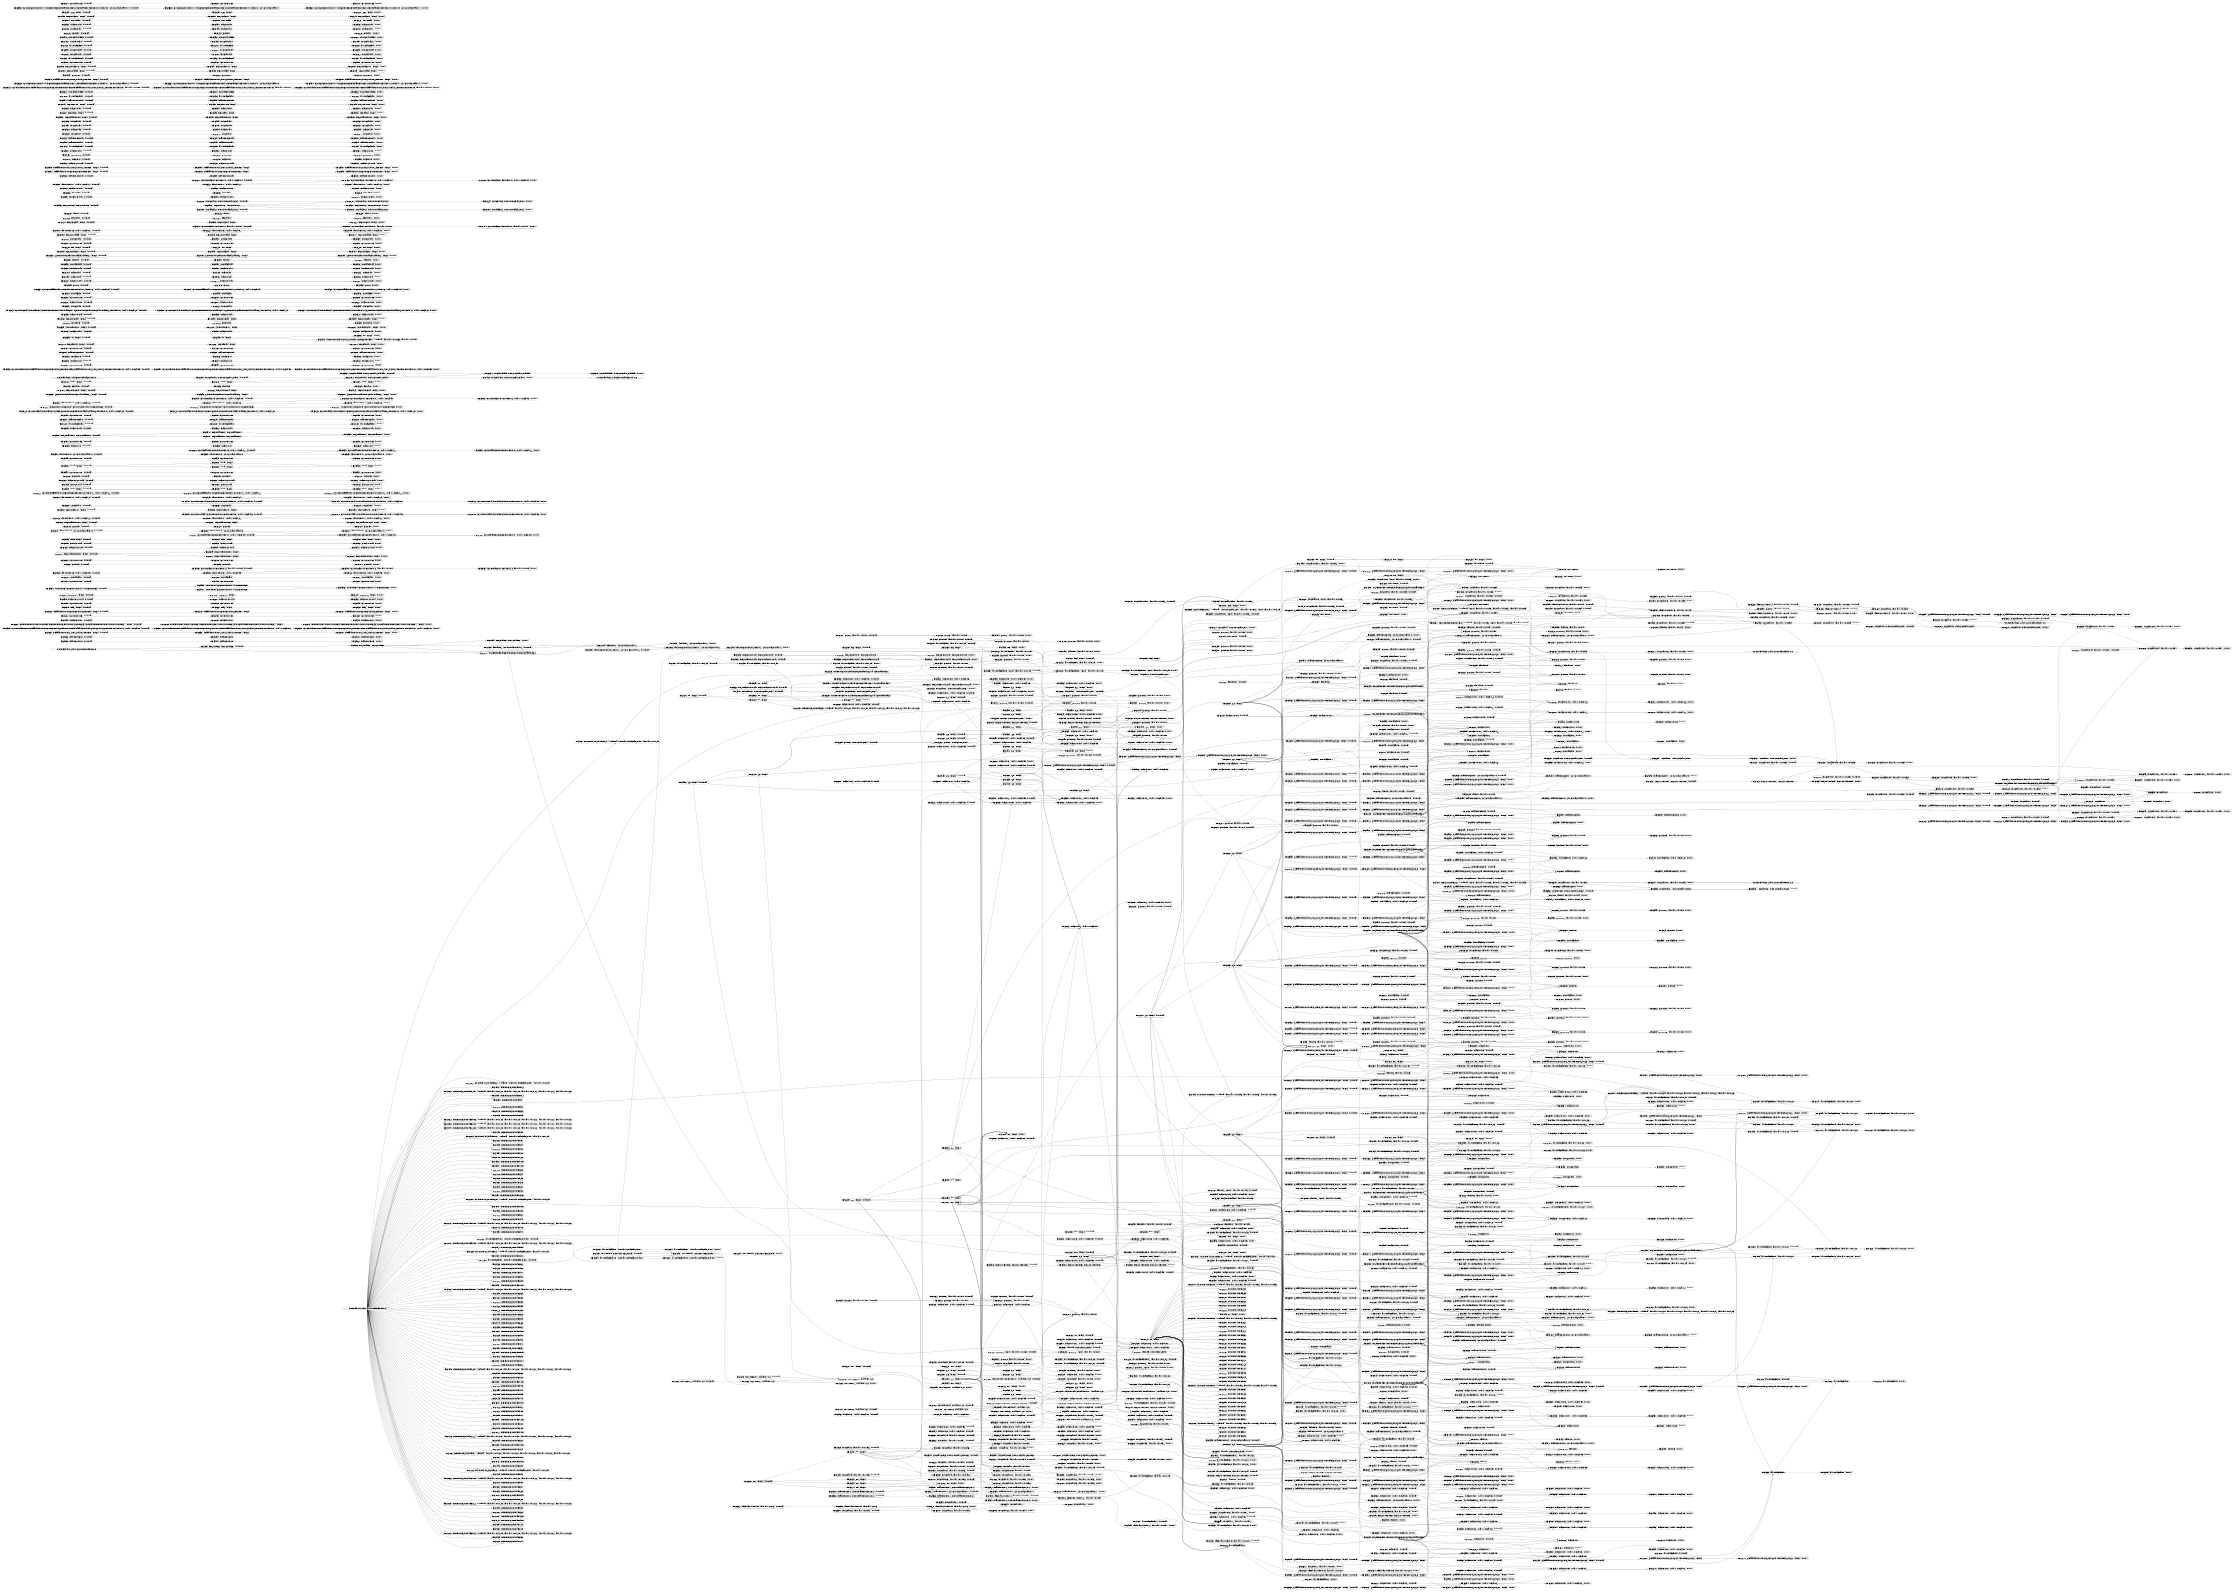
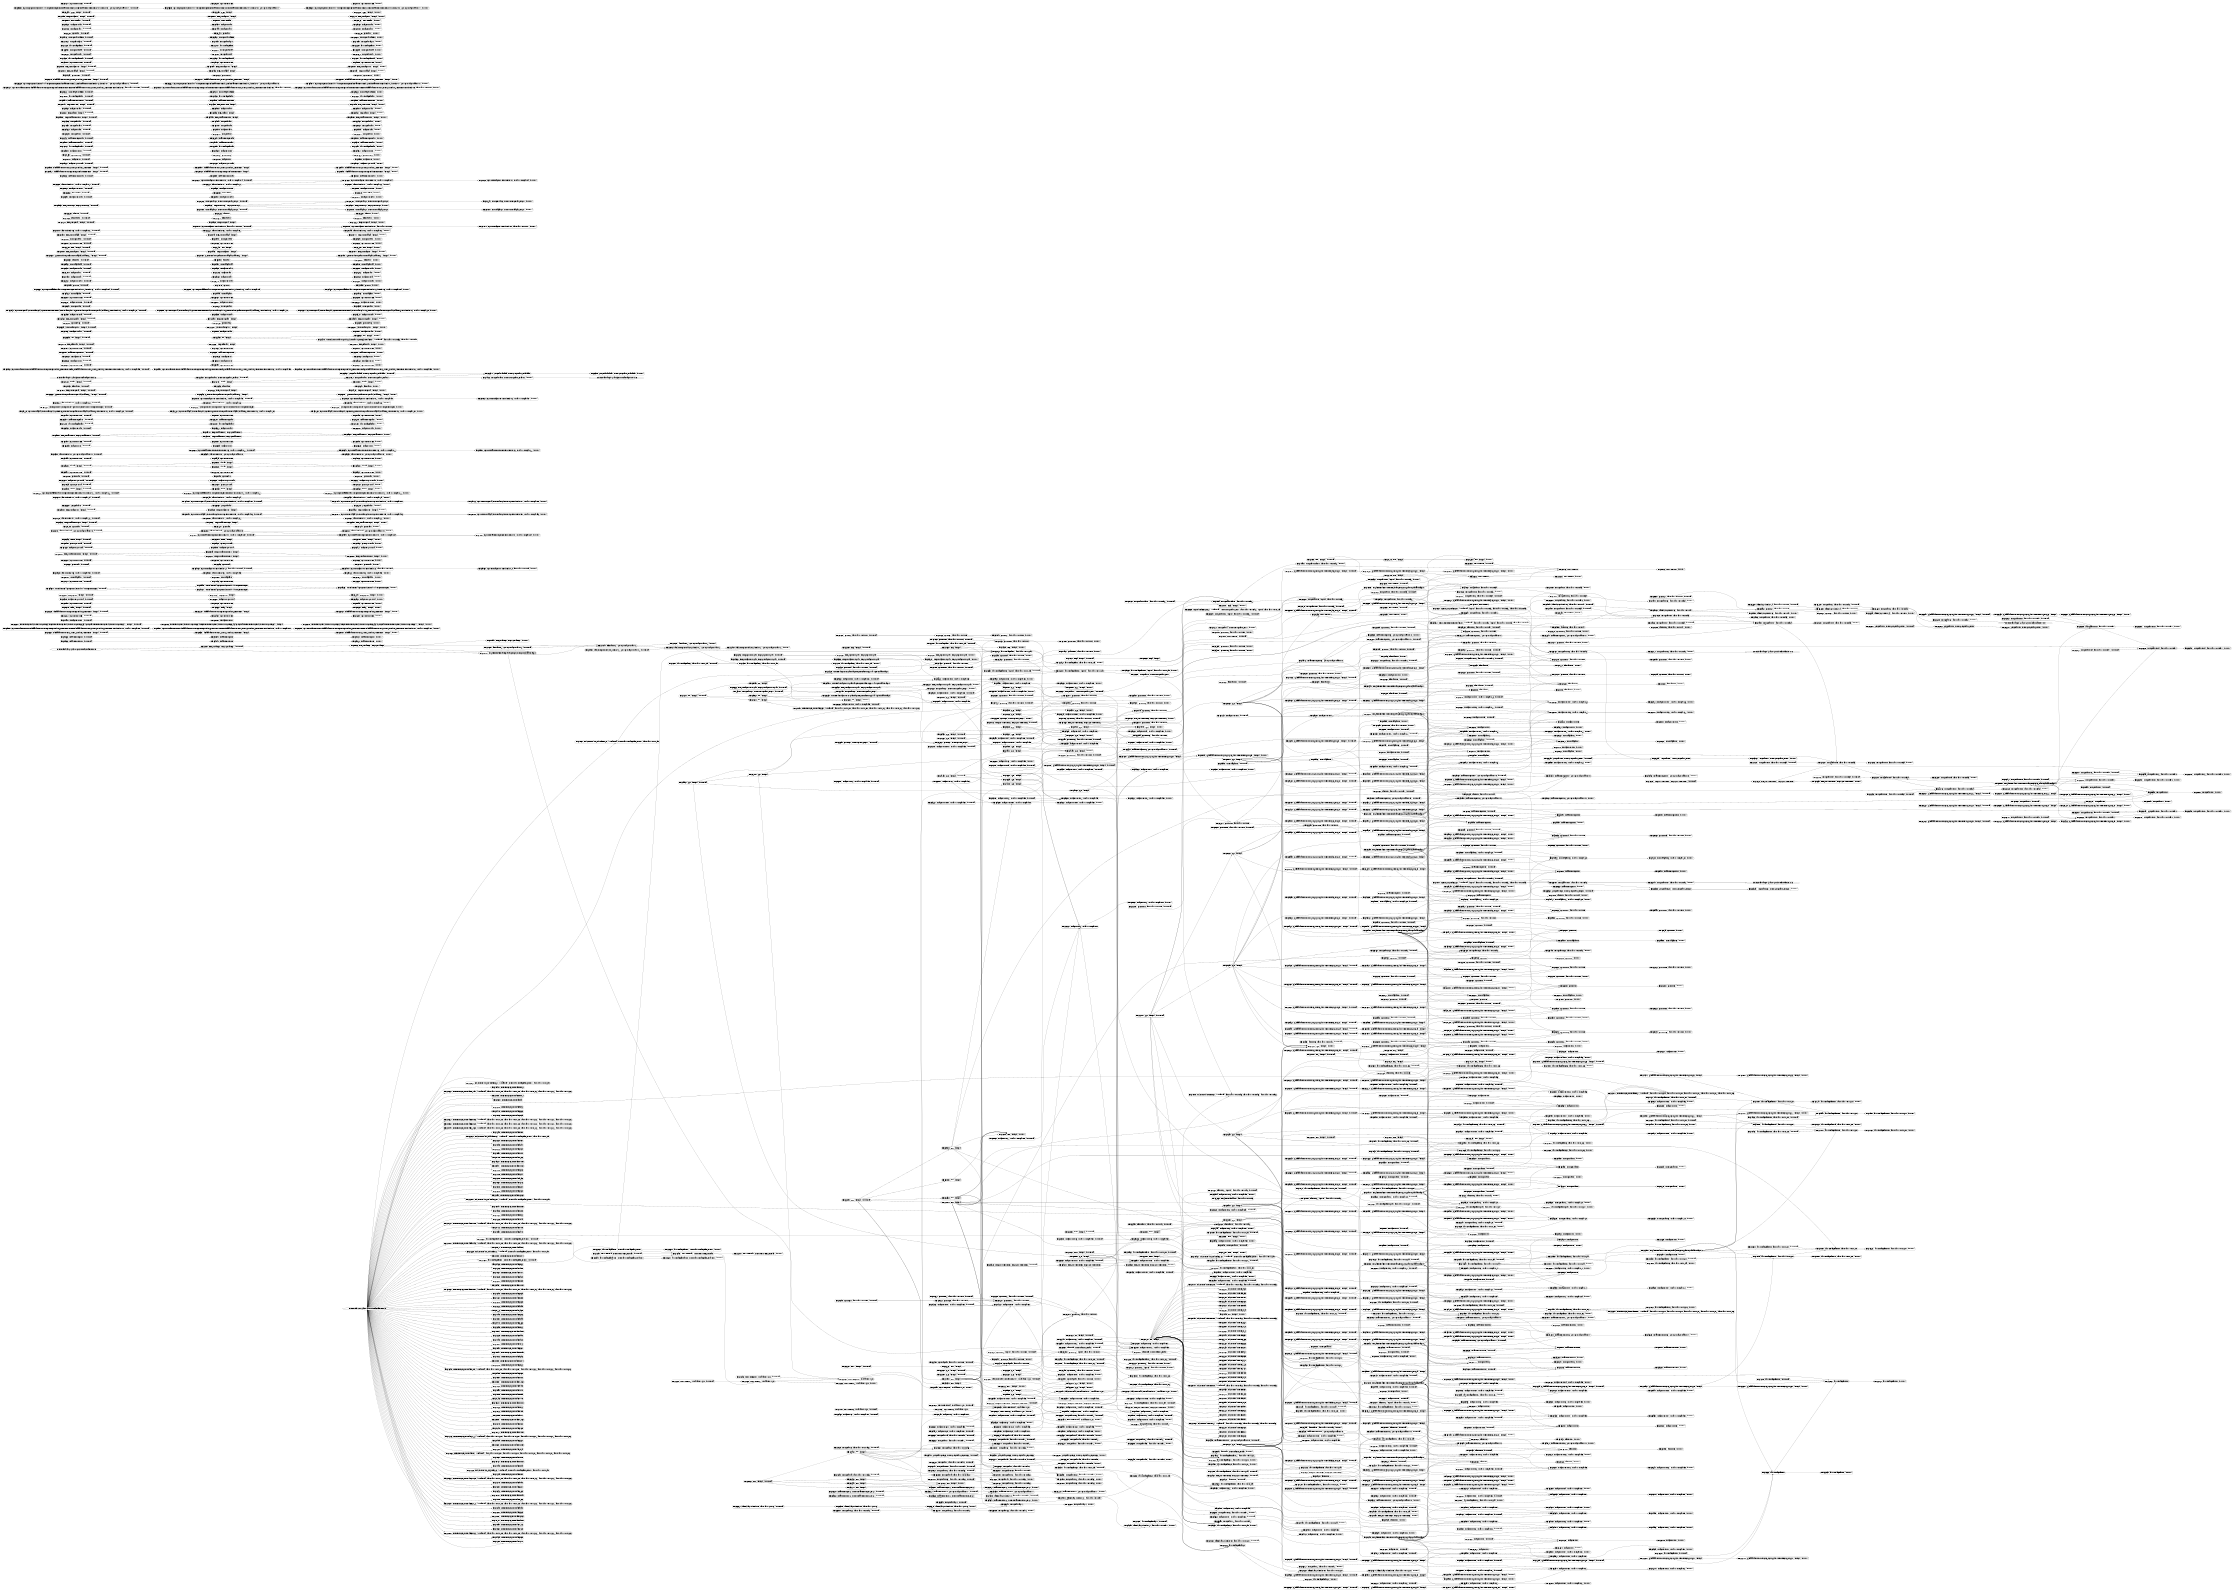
node "CE0x58e40c0": removed
node "CE0x5852010": added
